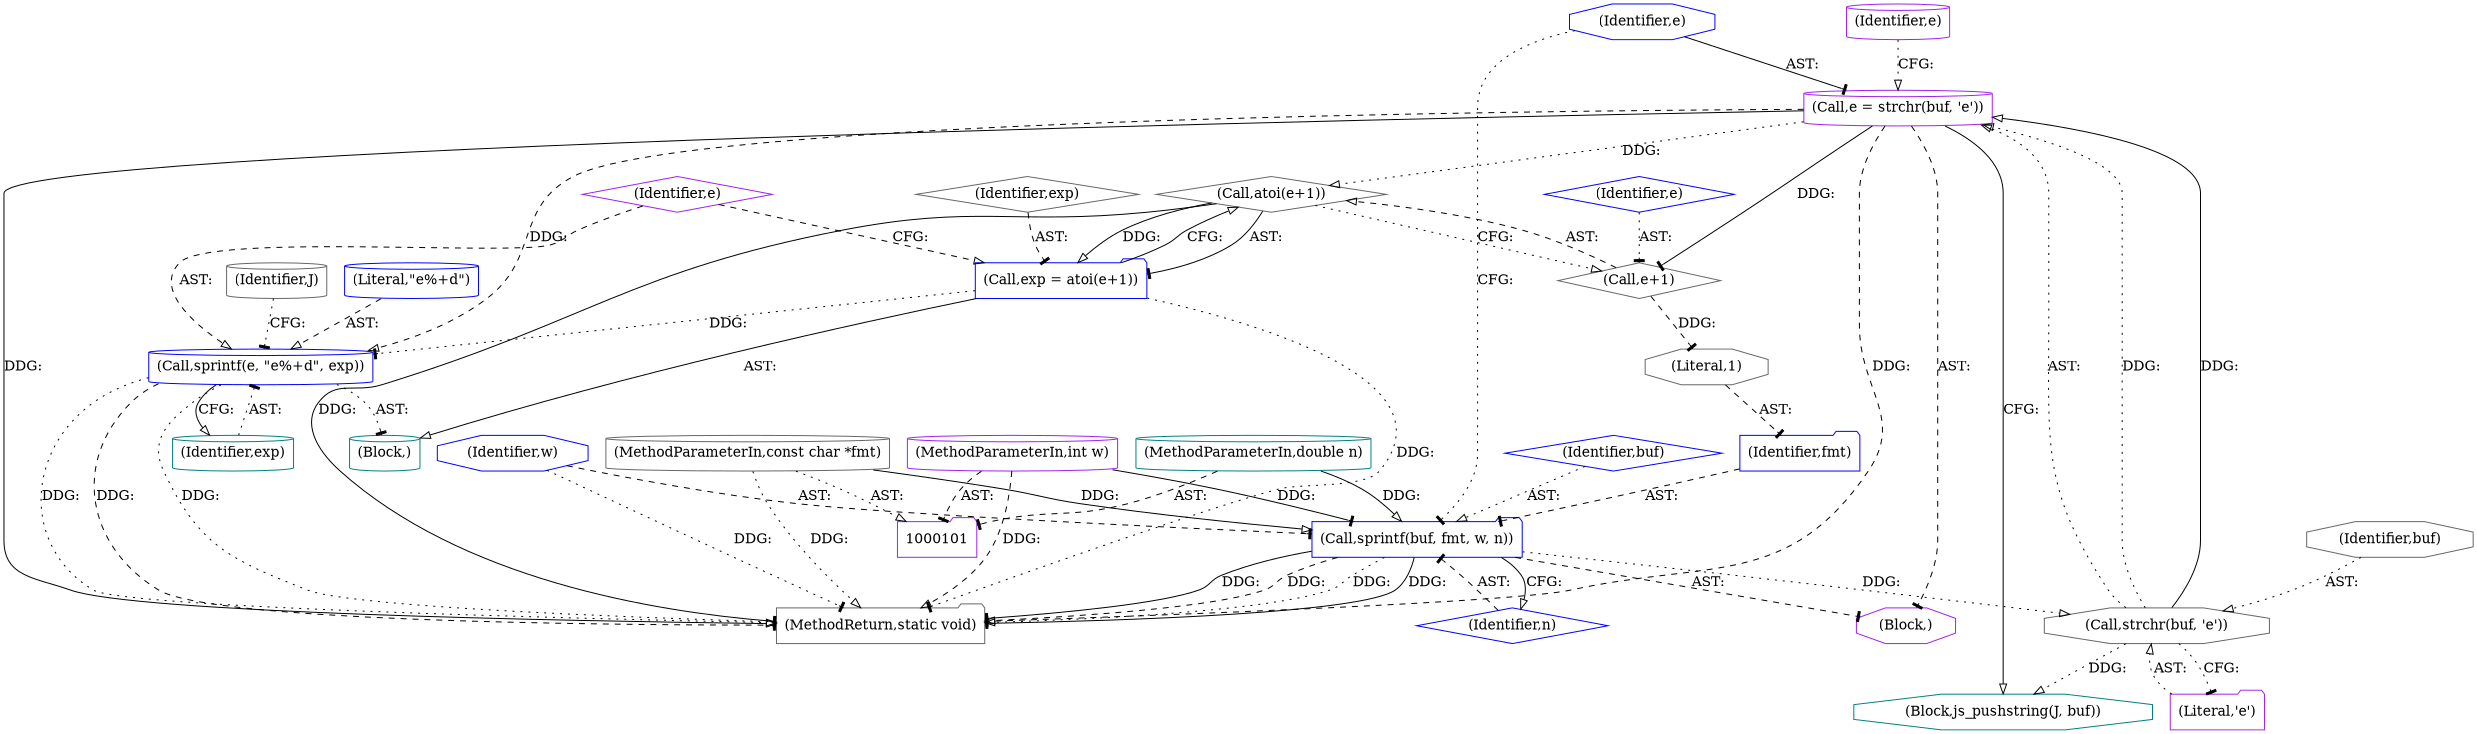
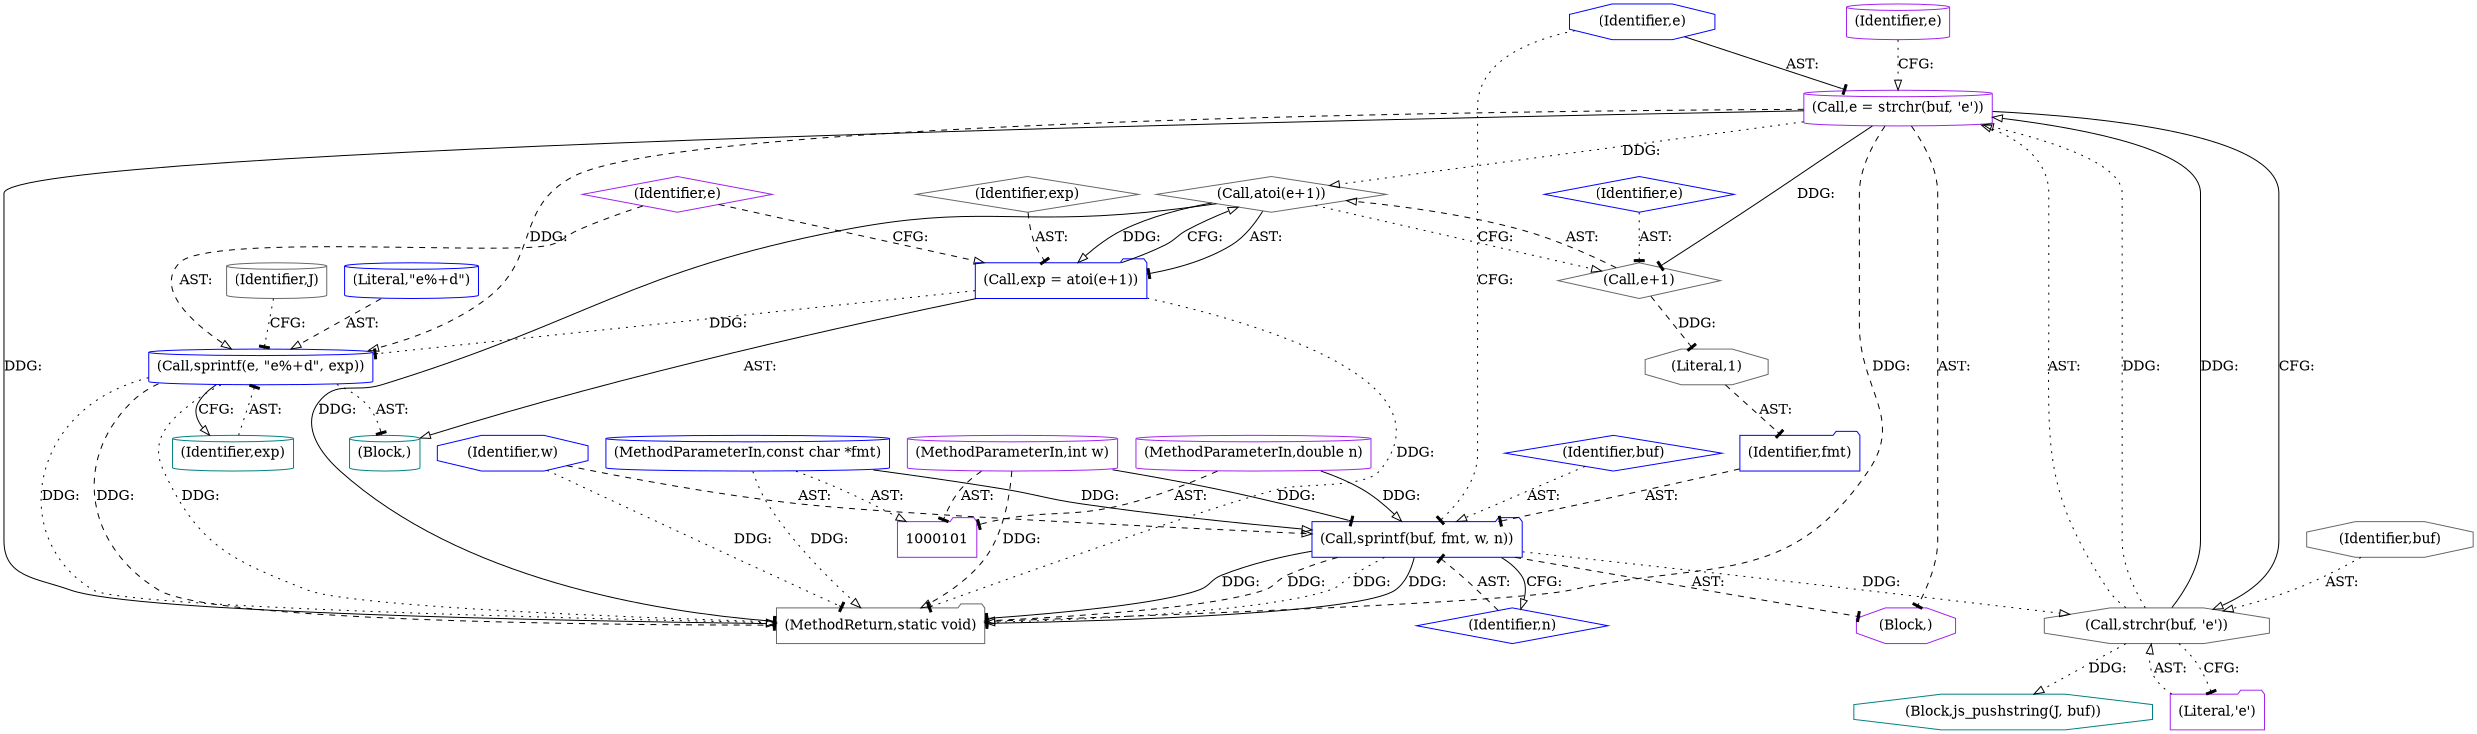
edge "(Call,e = strchr(buf, 'e'))" -> "(Block,js_pushstring(J, buf))": now "(Call,e = strchr(buf, 'e'))" -> "(Call,strchr(buf, 'e'))"
node "(MethodParameterIn,const char *fmt)": color gray40 -> blue
node "(MethodParameterIn,double n)": color teal -> purple
edge "(Identifier,w)" -> "(Call,sprintf(buf, fmt, w, n))": arrowhead tee -> onormal
